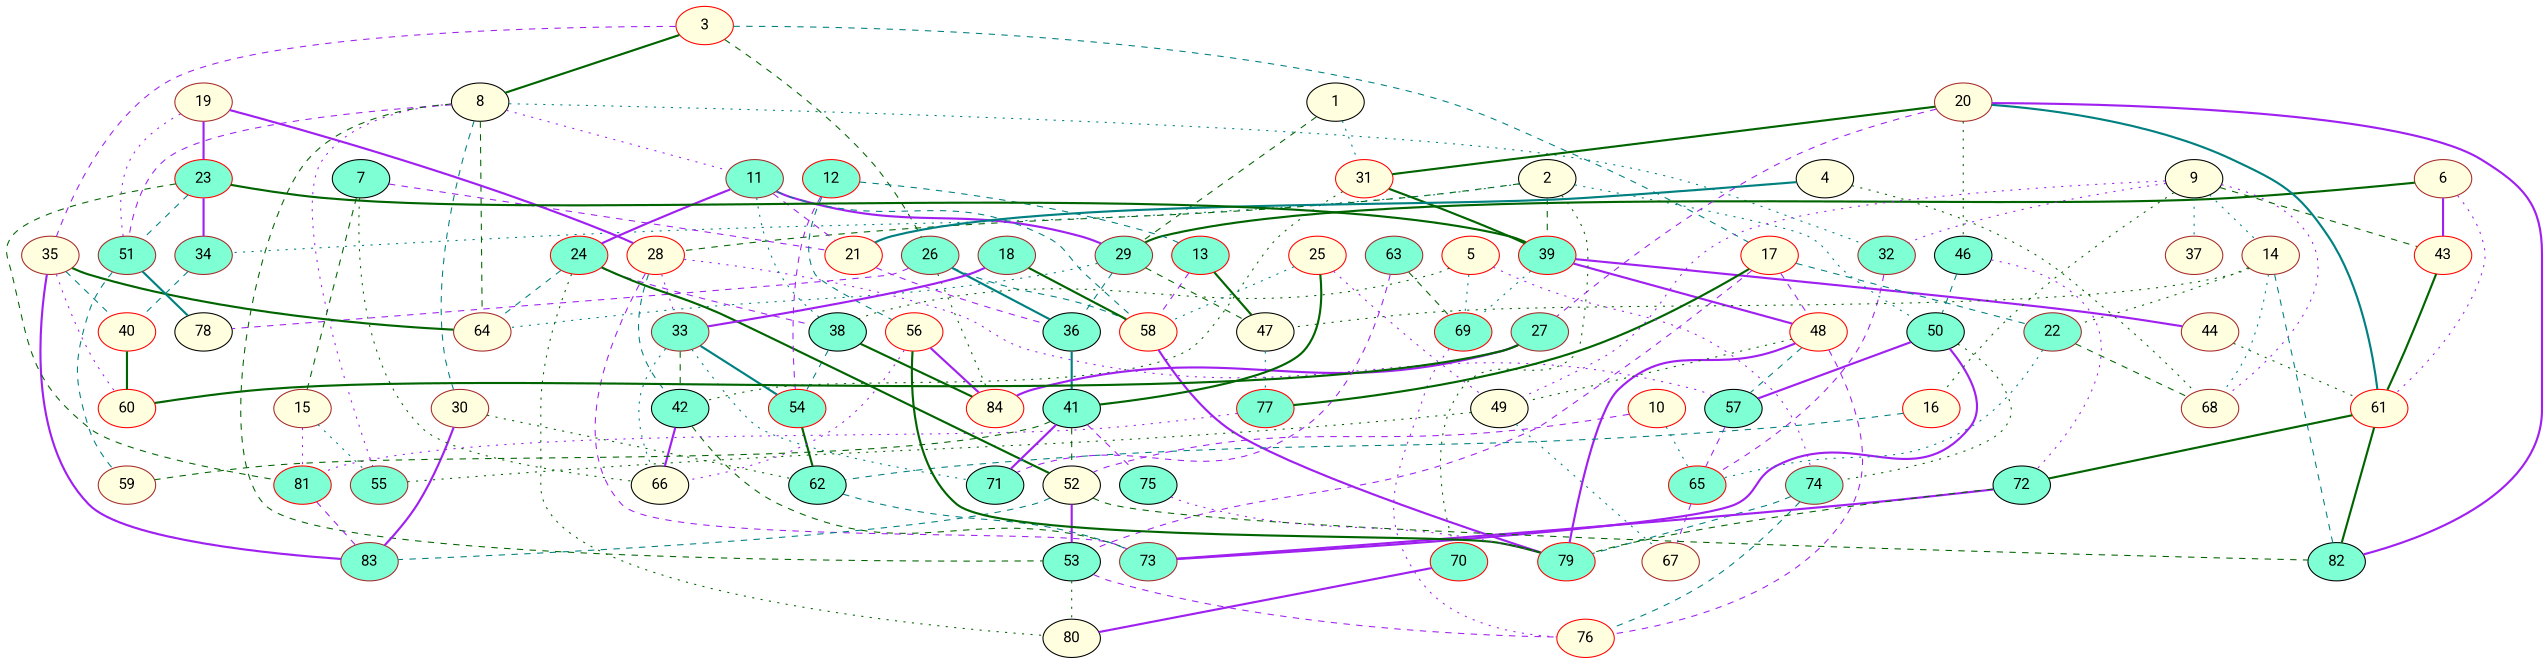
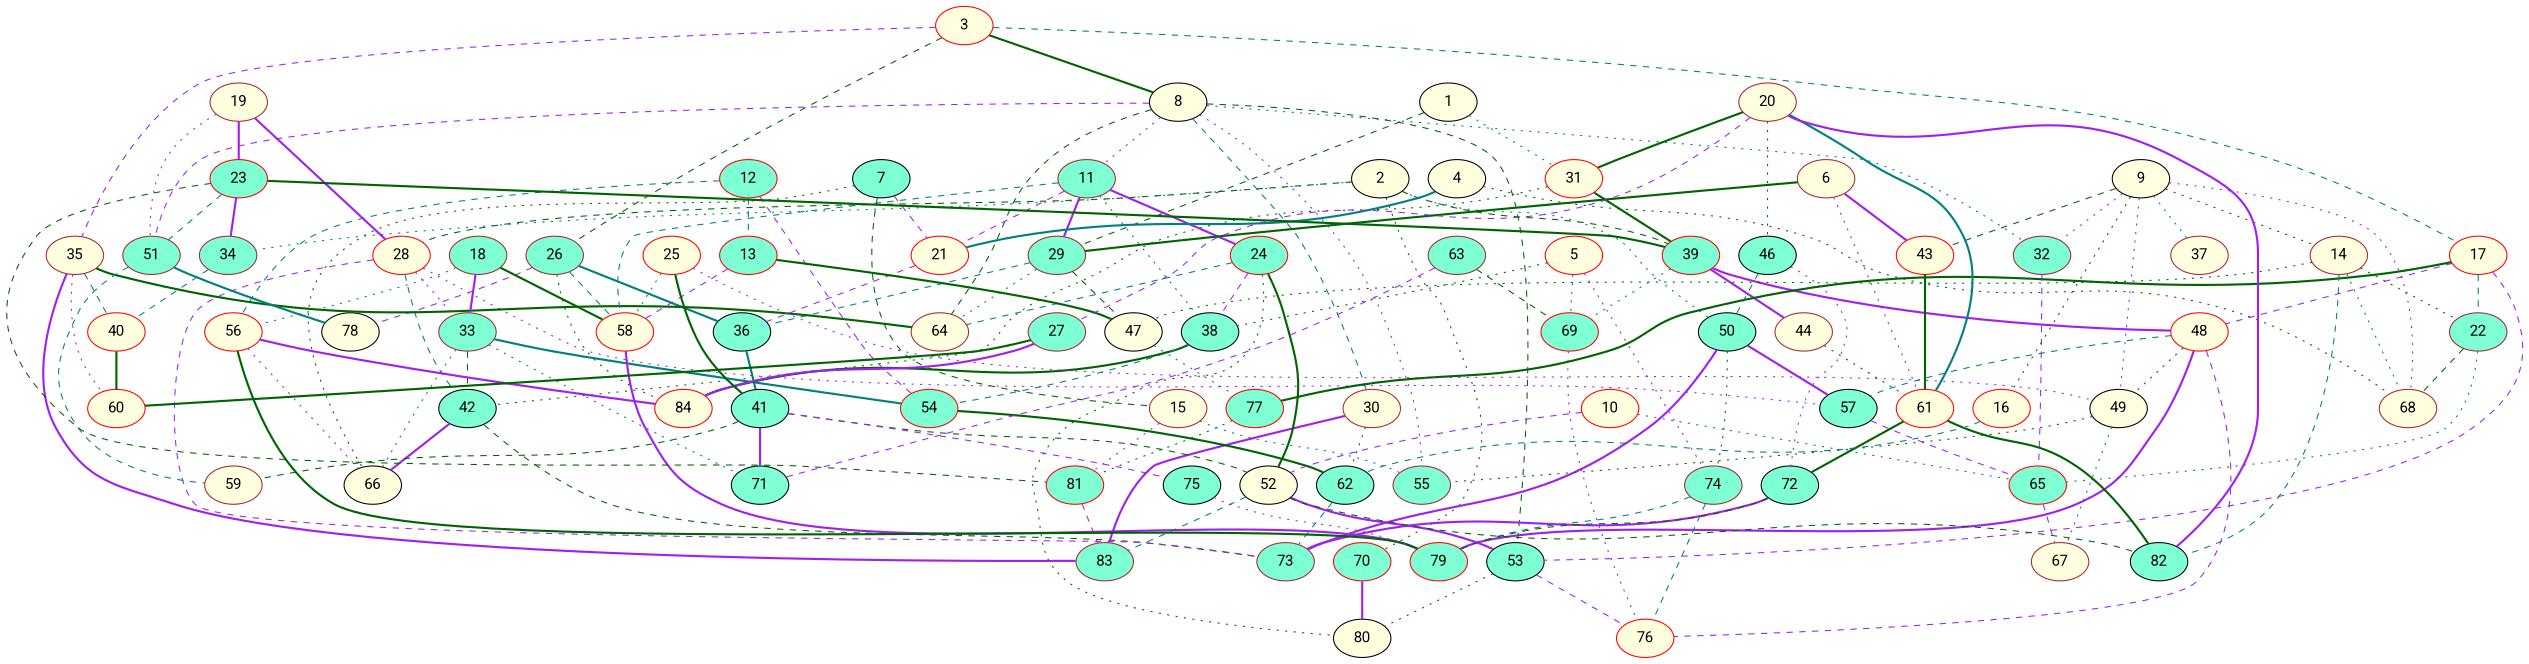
edge "9" -- "14": color teal -> darkgreen
edge "18" -- "56": added
edge "77" -- "81": color purple -> darkgreen
